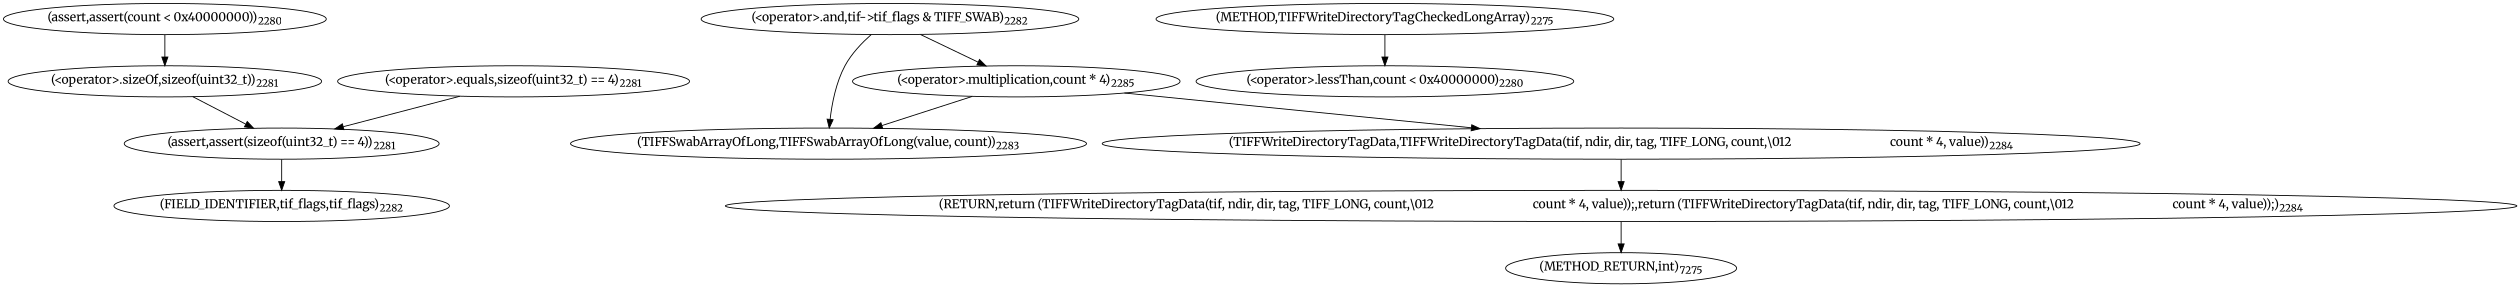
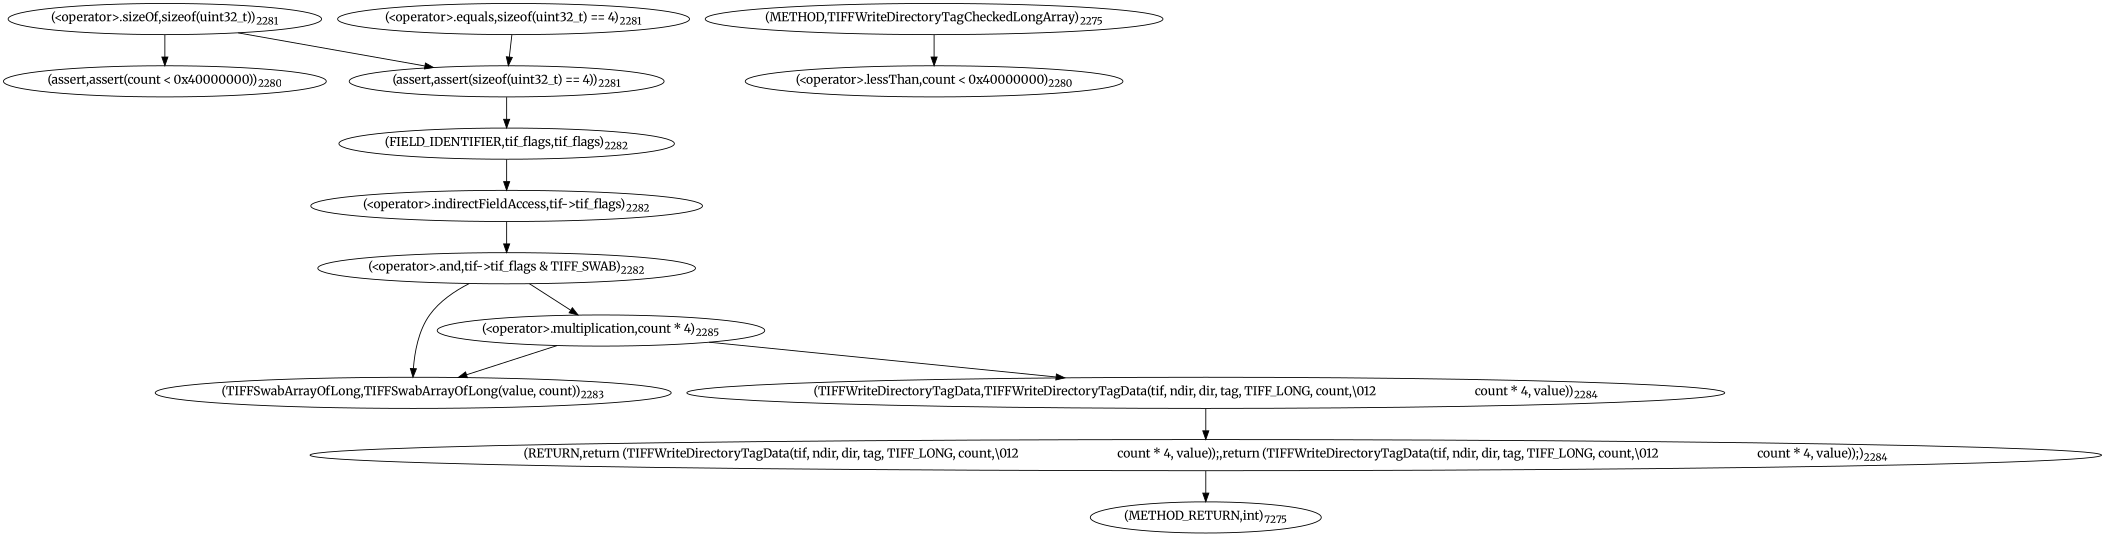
edge "(assert,assert(count < 0x40000000))" -> "(<operator>.sizeOf,sizeof(uint32_t))": reversed
node "(<operator>.indirectFieldAccess,tif->tif_flags)": added
